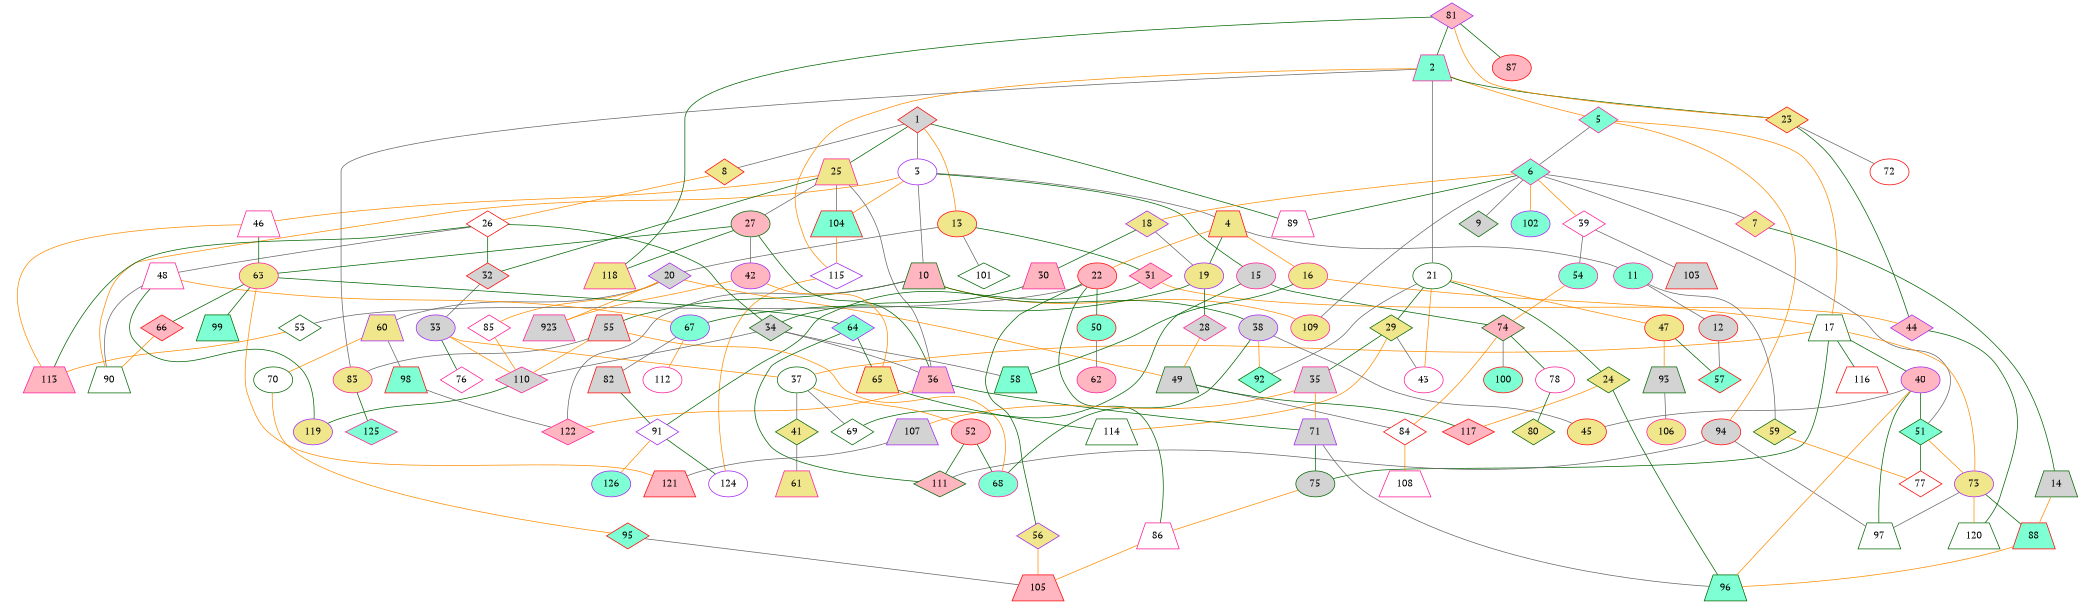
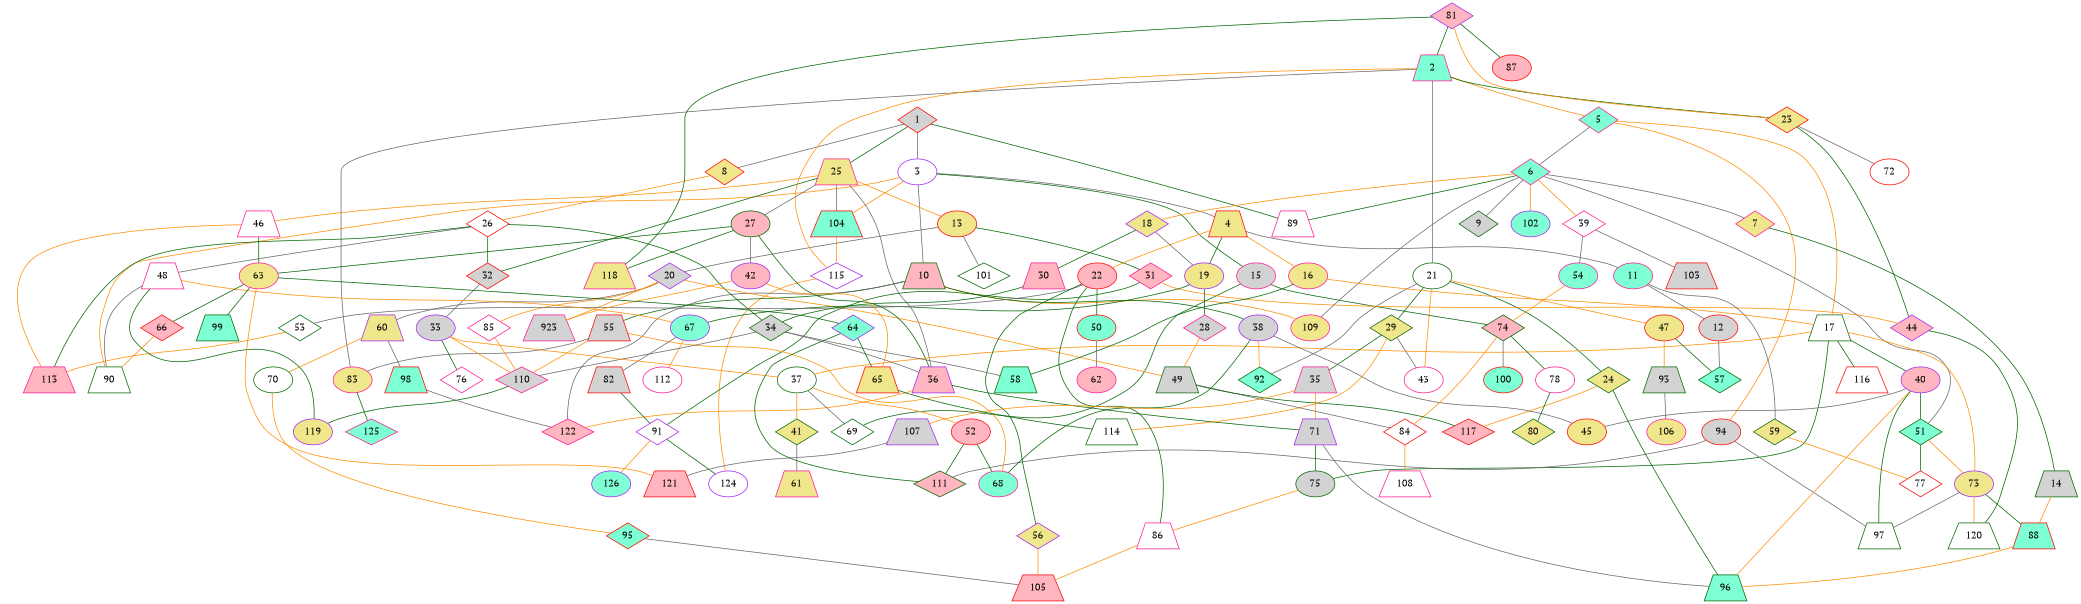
edge "1" -- "13": now "25" -- "13"
node "57": color red -> darkgreen
edge "37" -- "41": color gray40 -> darkorange
